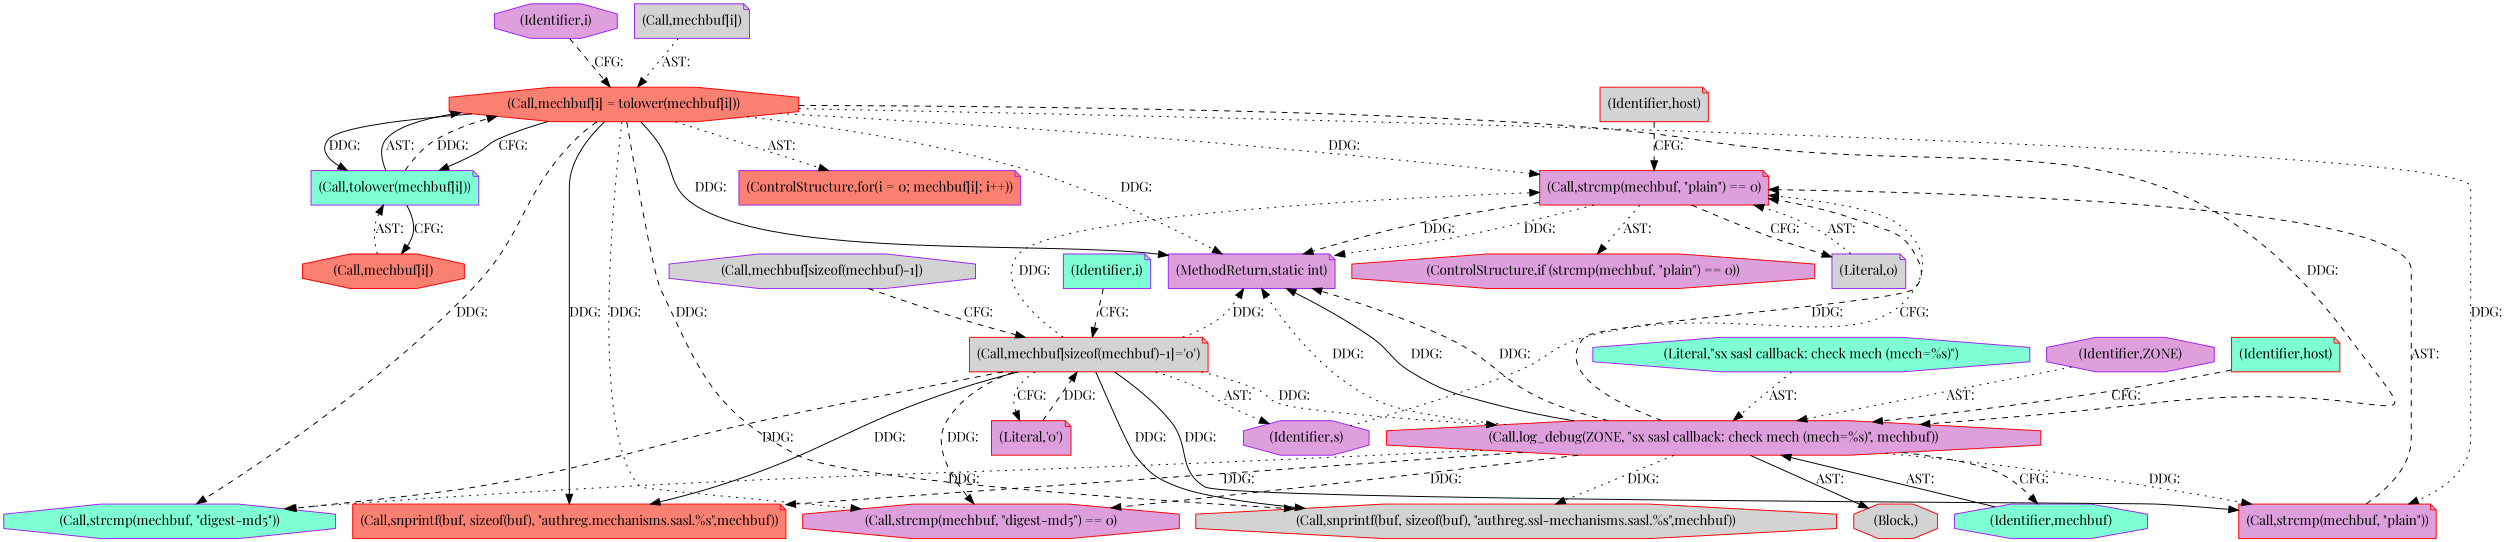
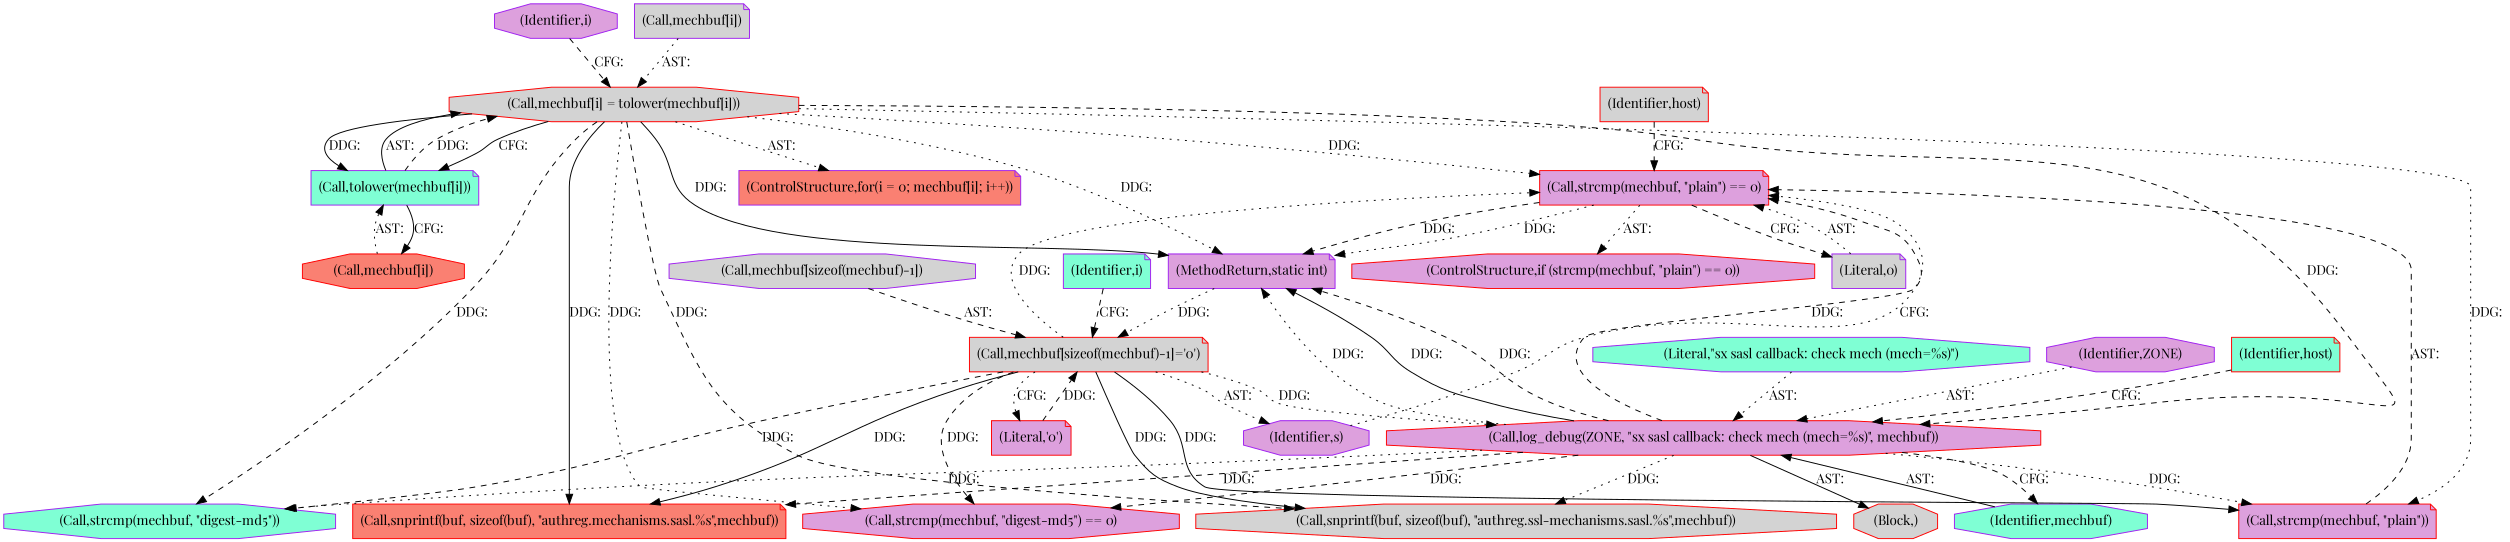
node "(Call,mechbuf[i] = tolower(mechbuf[i]))": fillcolor salmon -> lightgrey
edge "(Call,mechbuf[sizeof(mechbuf)-1])" -> "(Call,mechbuf[sizeof(mechbuf)-1]='0')": label "CFG: " -> "AST: "
edge "(Call,mechbuf[sizeof(mechbuf)-1]='0')" -> "(MethodReturn,static int)": reversed
